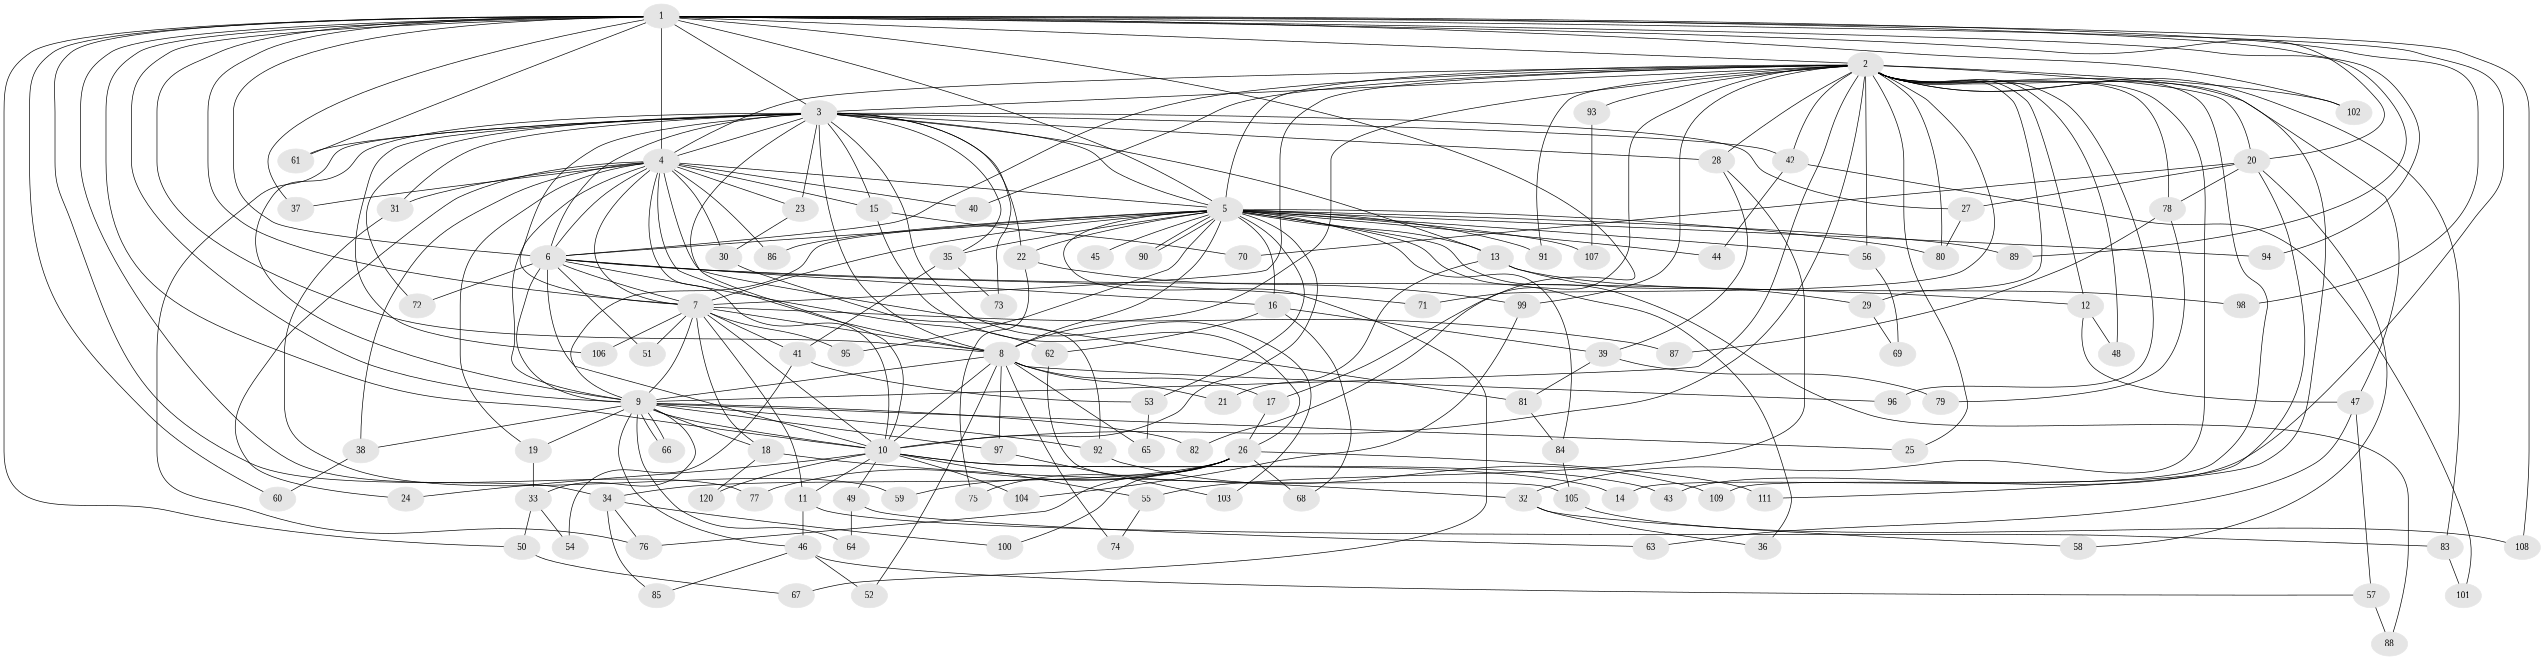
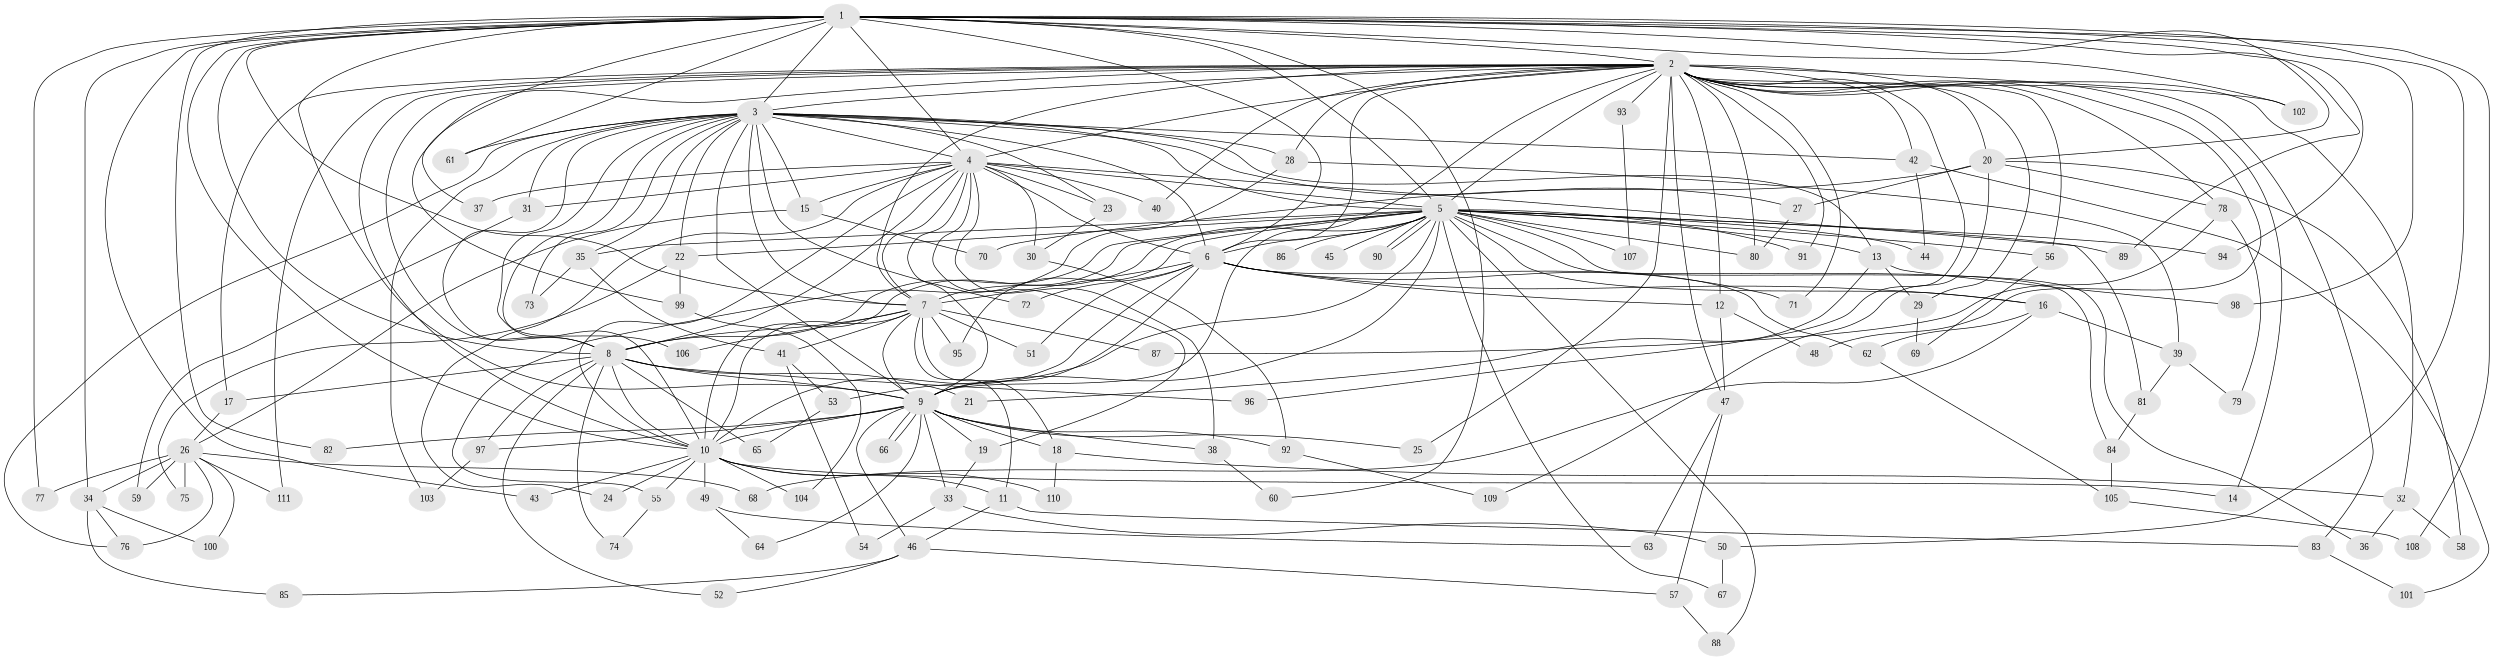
edge "4" -- "86": removed
node "120": label "120" -> "110"
